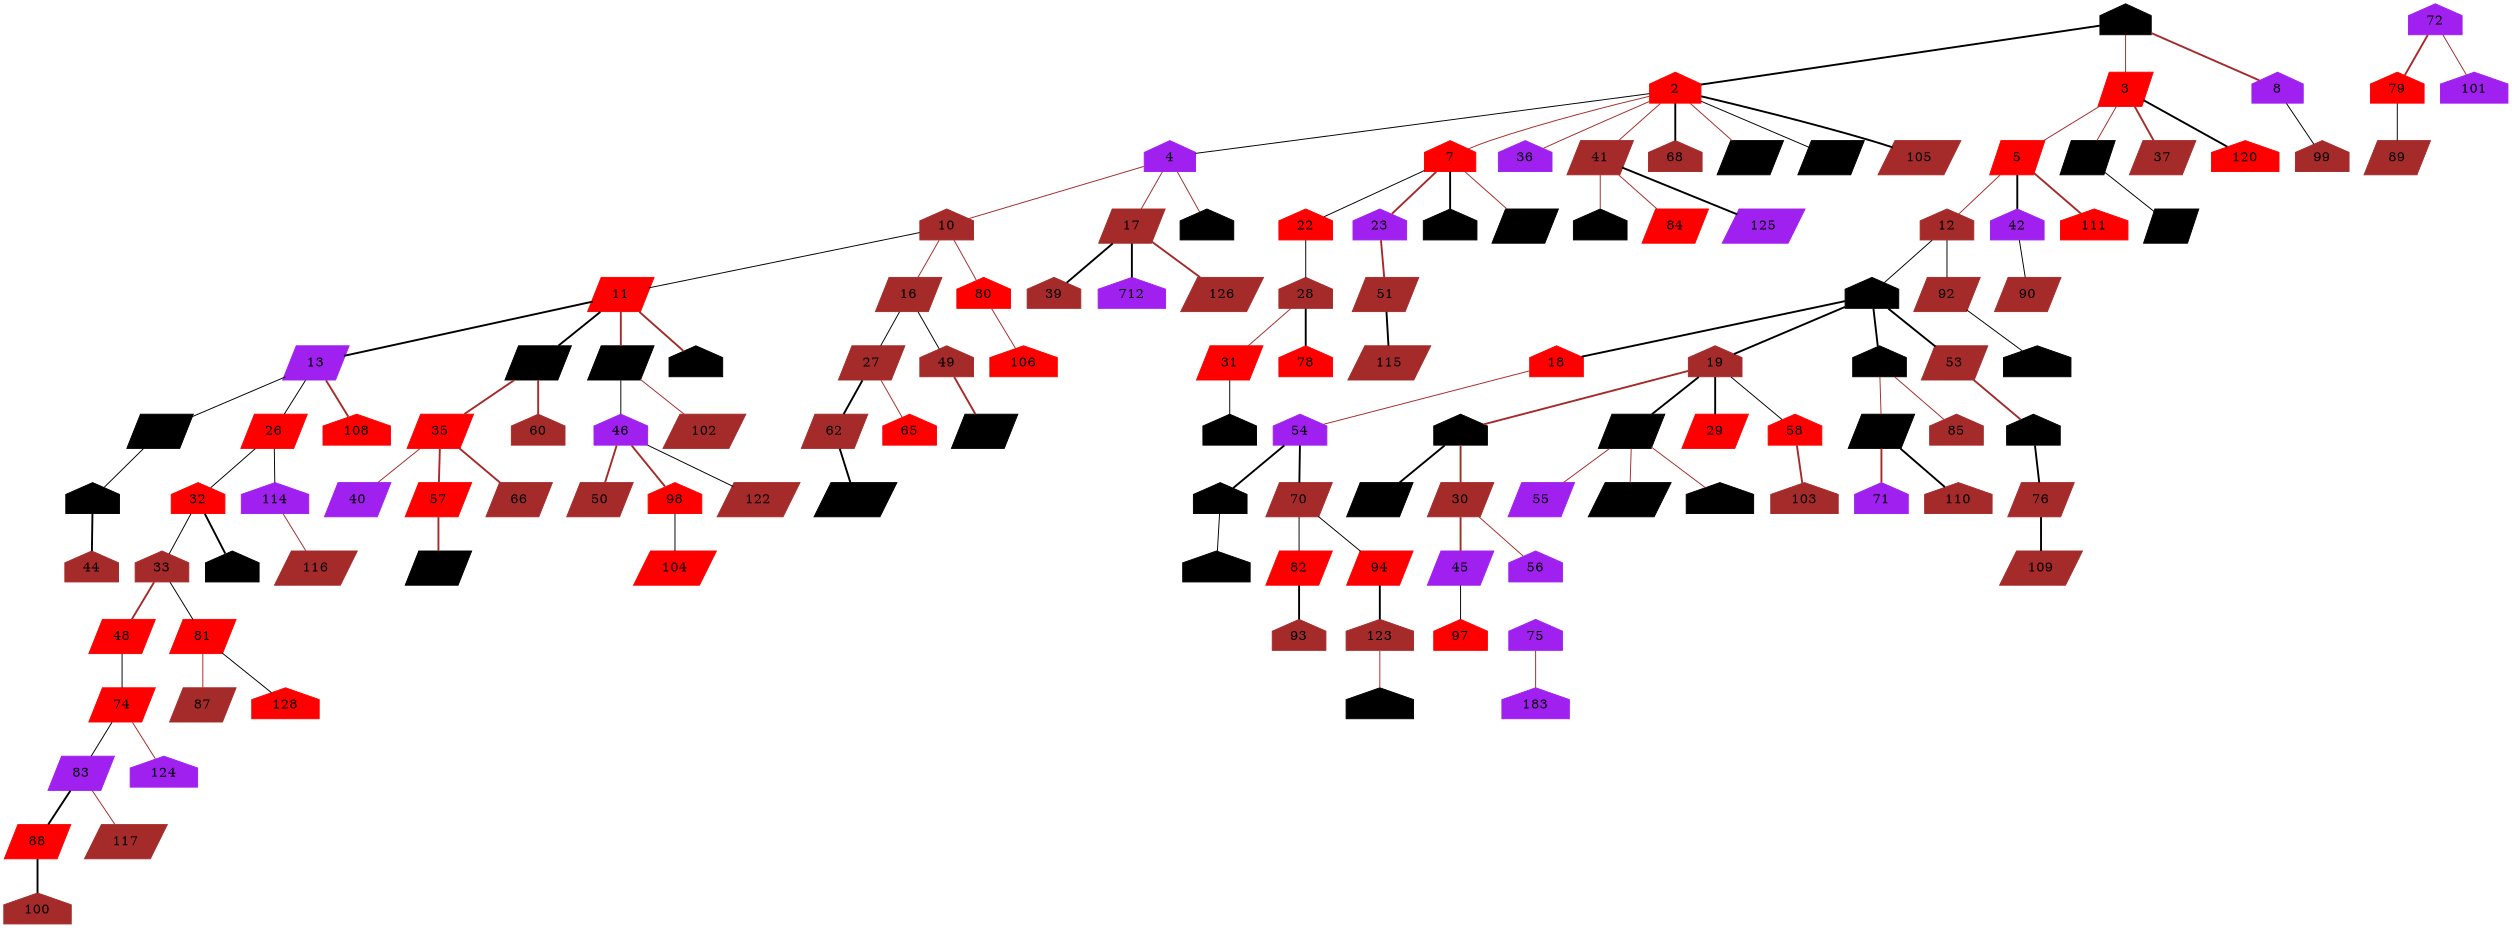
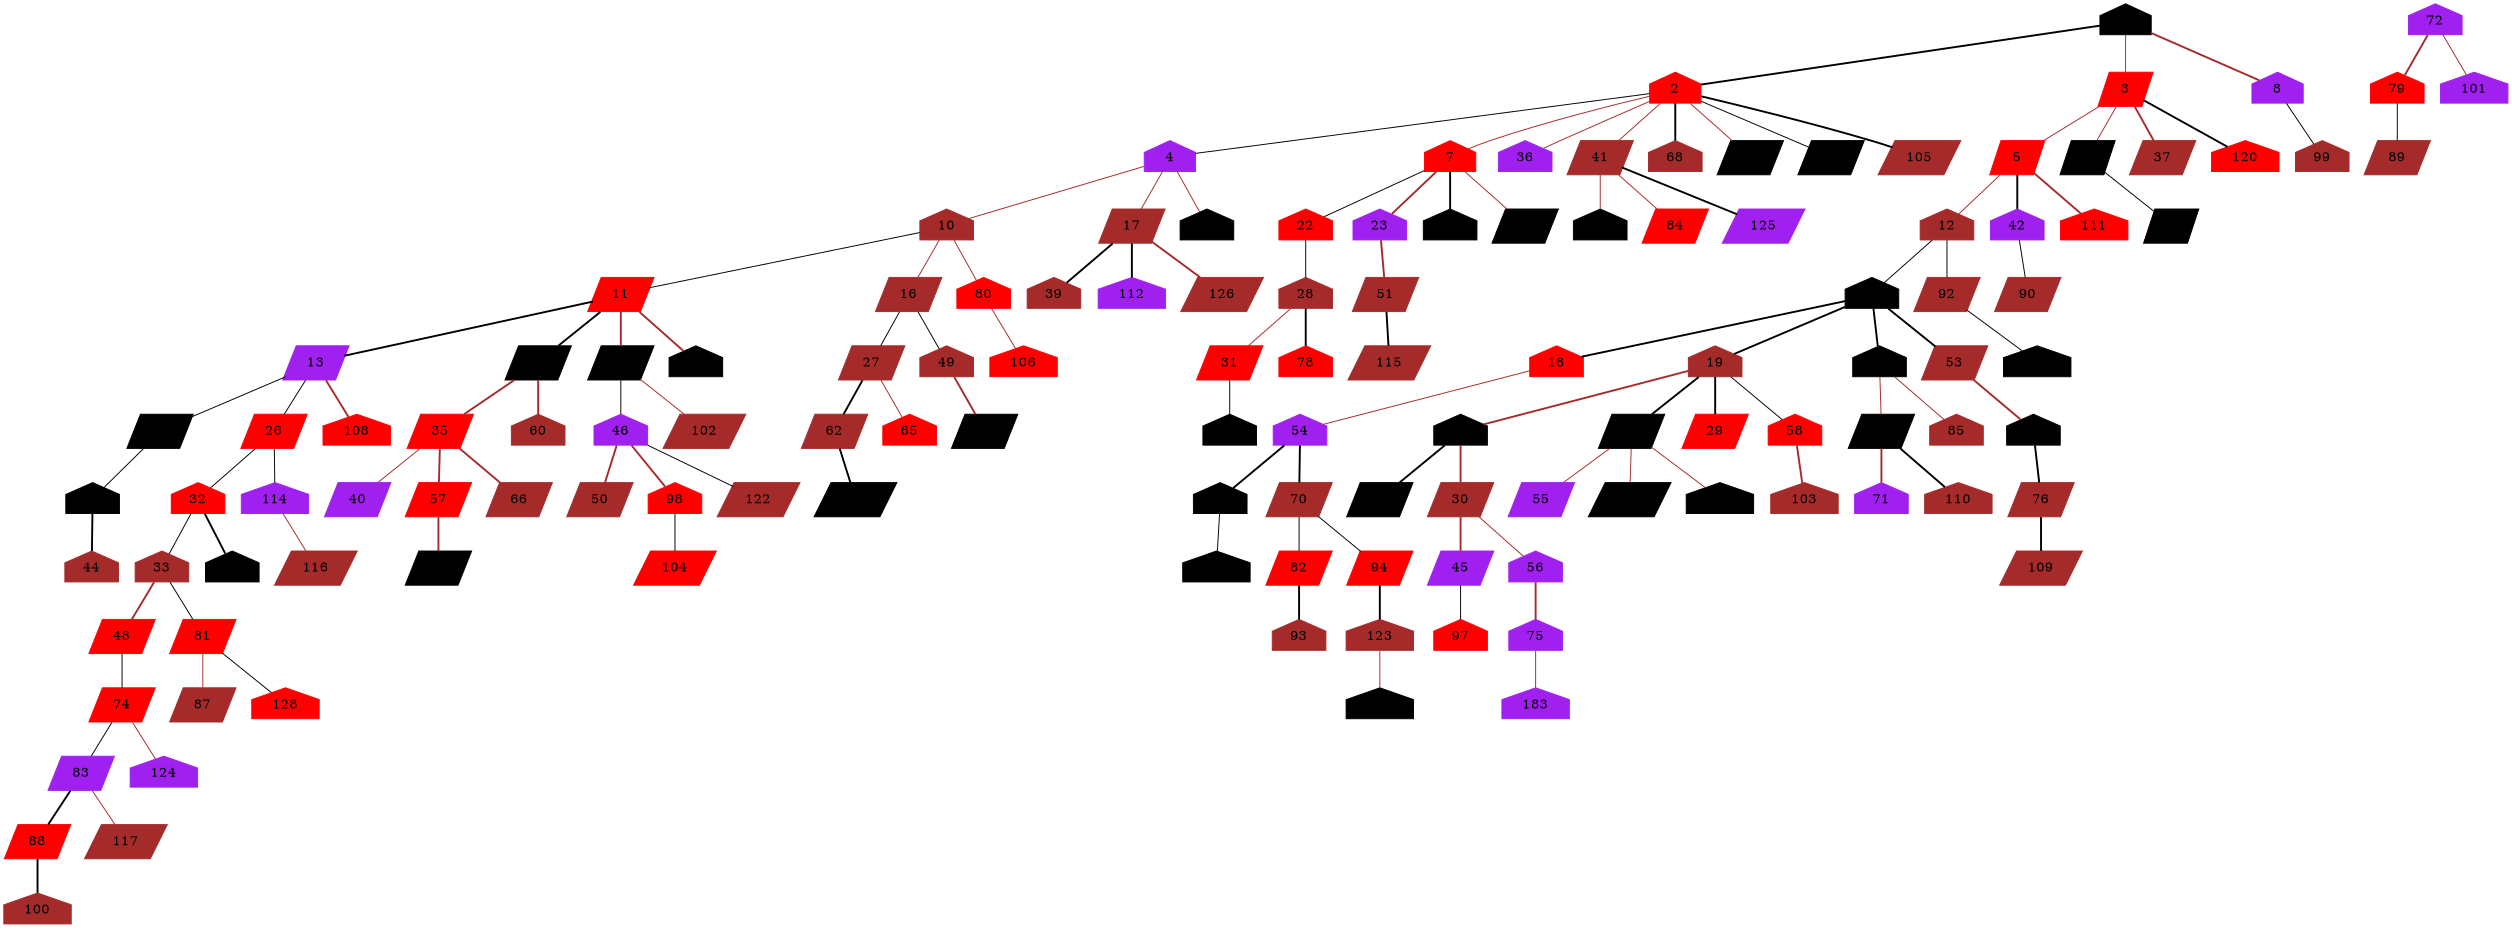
node "712": label "712" -> "112"
edge "56" -- "75": added
